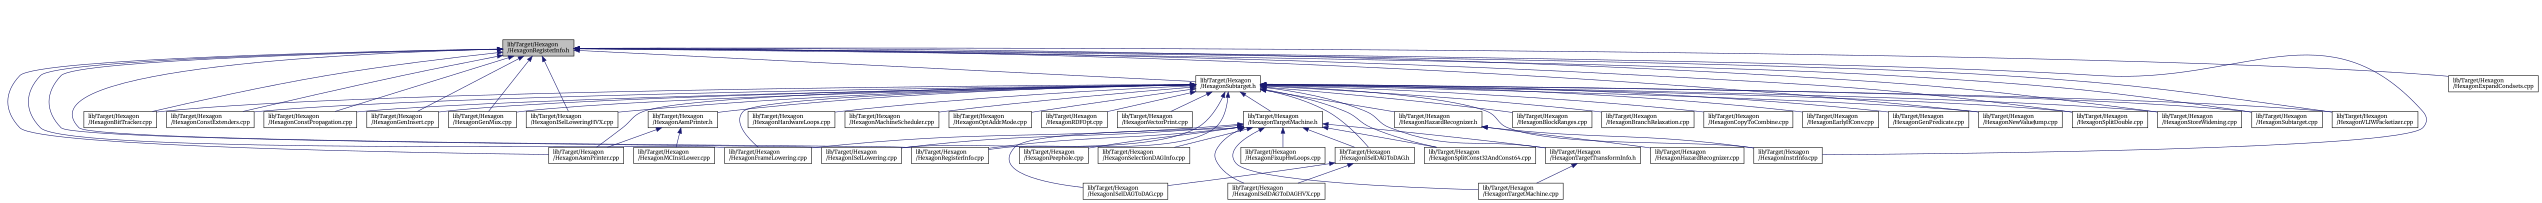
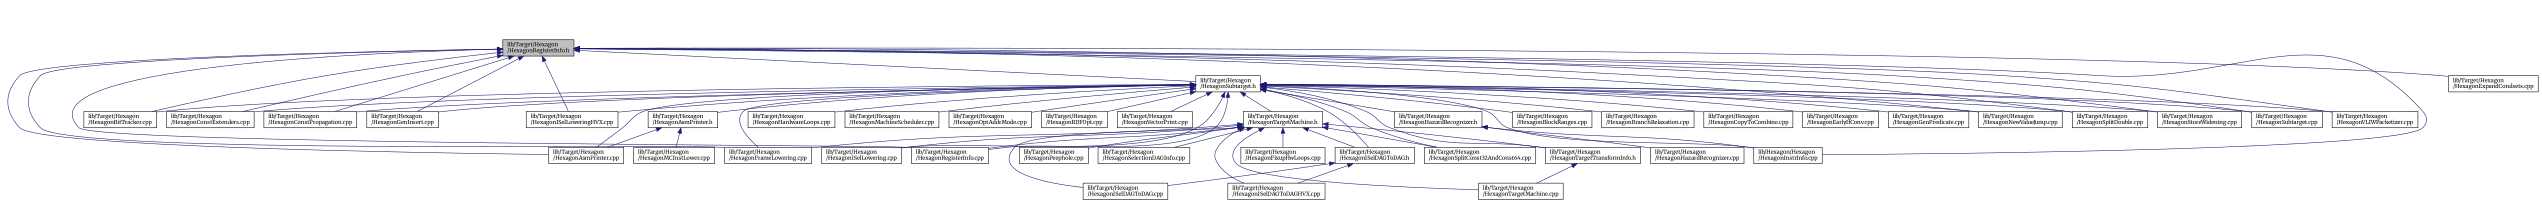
node "lib/Target/Hexagon /HexagonGenMux.cpp": removed
edge "lib/Target/Hexagon /HexagonISelLowering.cpp" -> "lib/Target/Hexagon /HexagonRegisterInfo.h": removed
node "lib/Target/Hexagon /HexagonInstrInfo.cpp": label "lib/Target/Hexagon /HexagonInstrInfo.cpp" -> "lib/Hexagon/Hexagon /HexagonInstrInfo.cpp"
